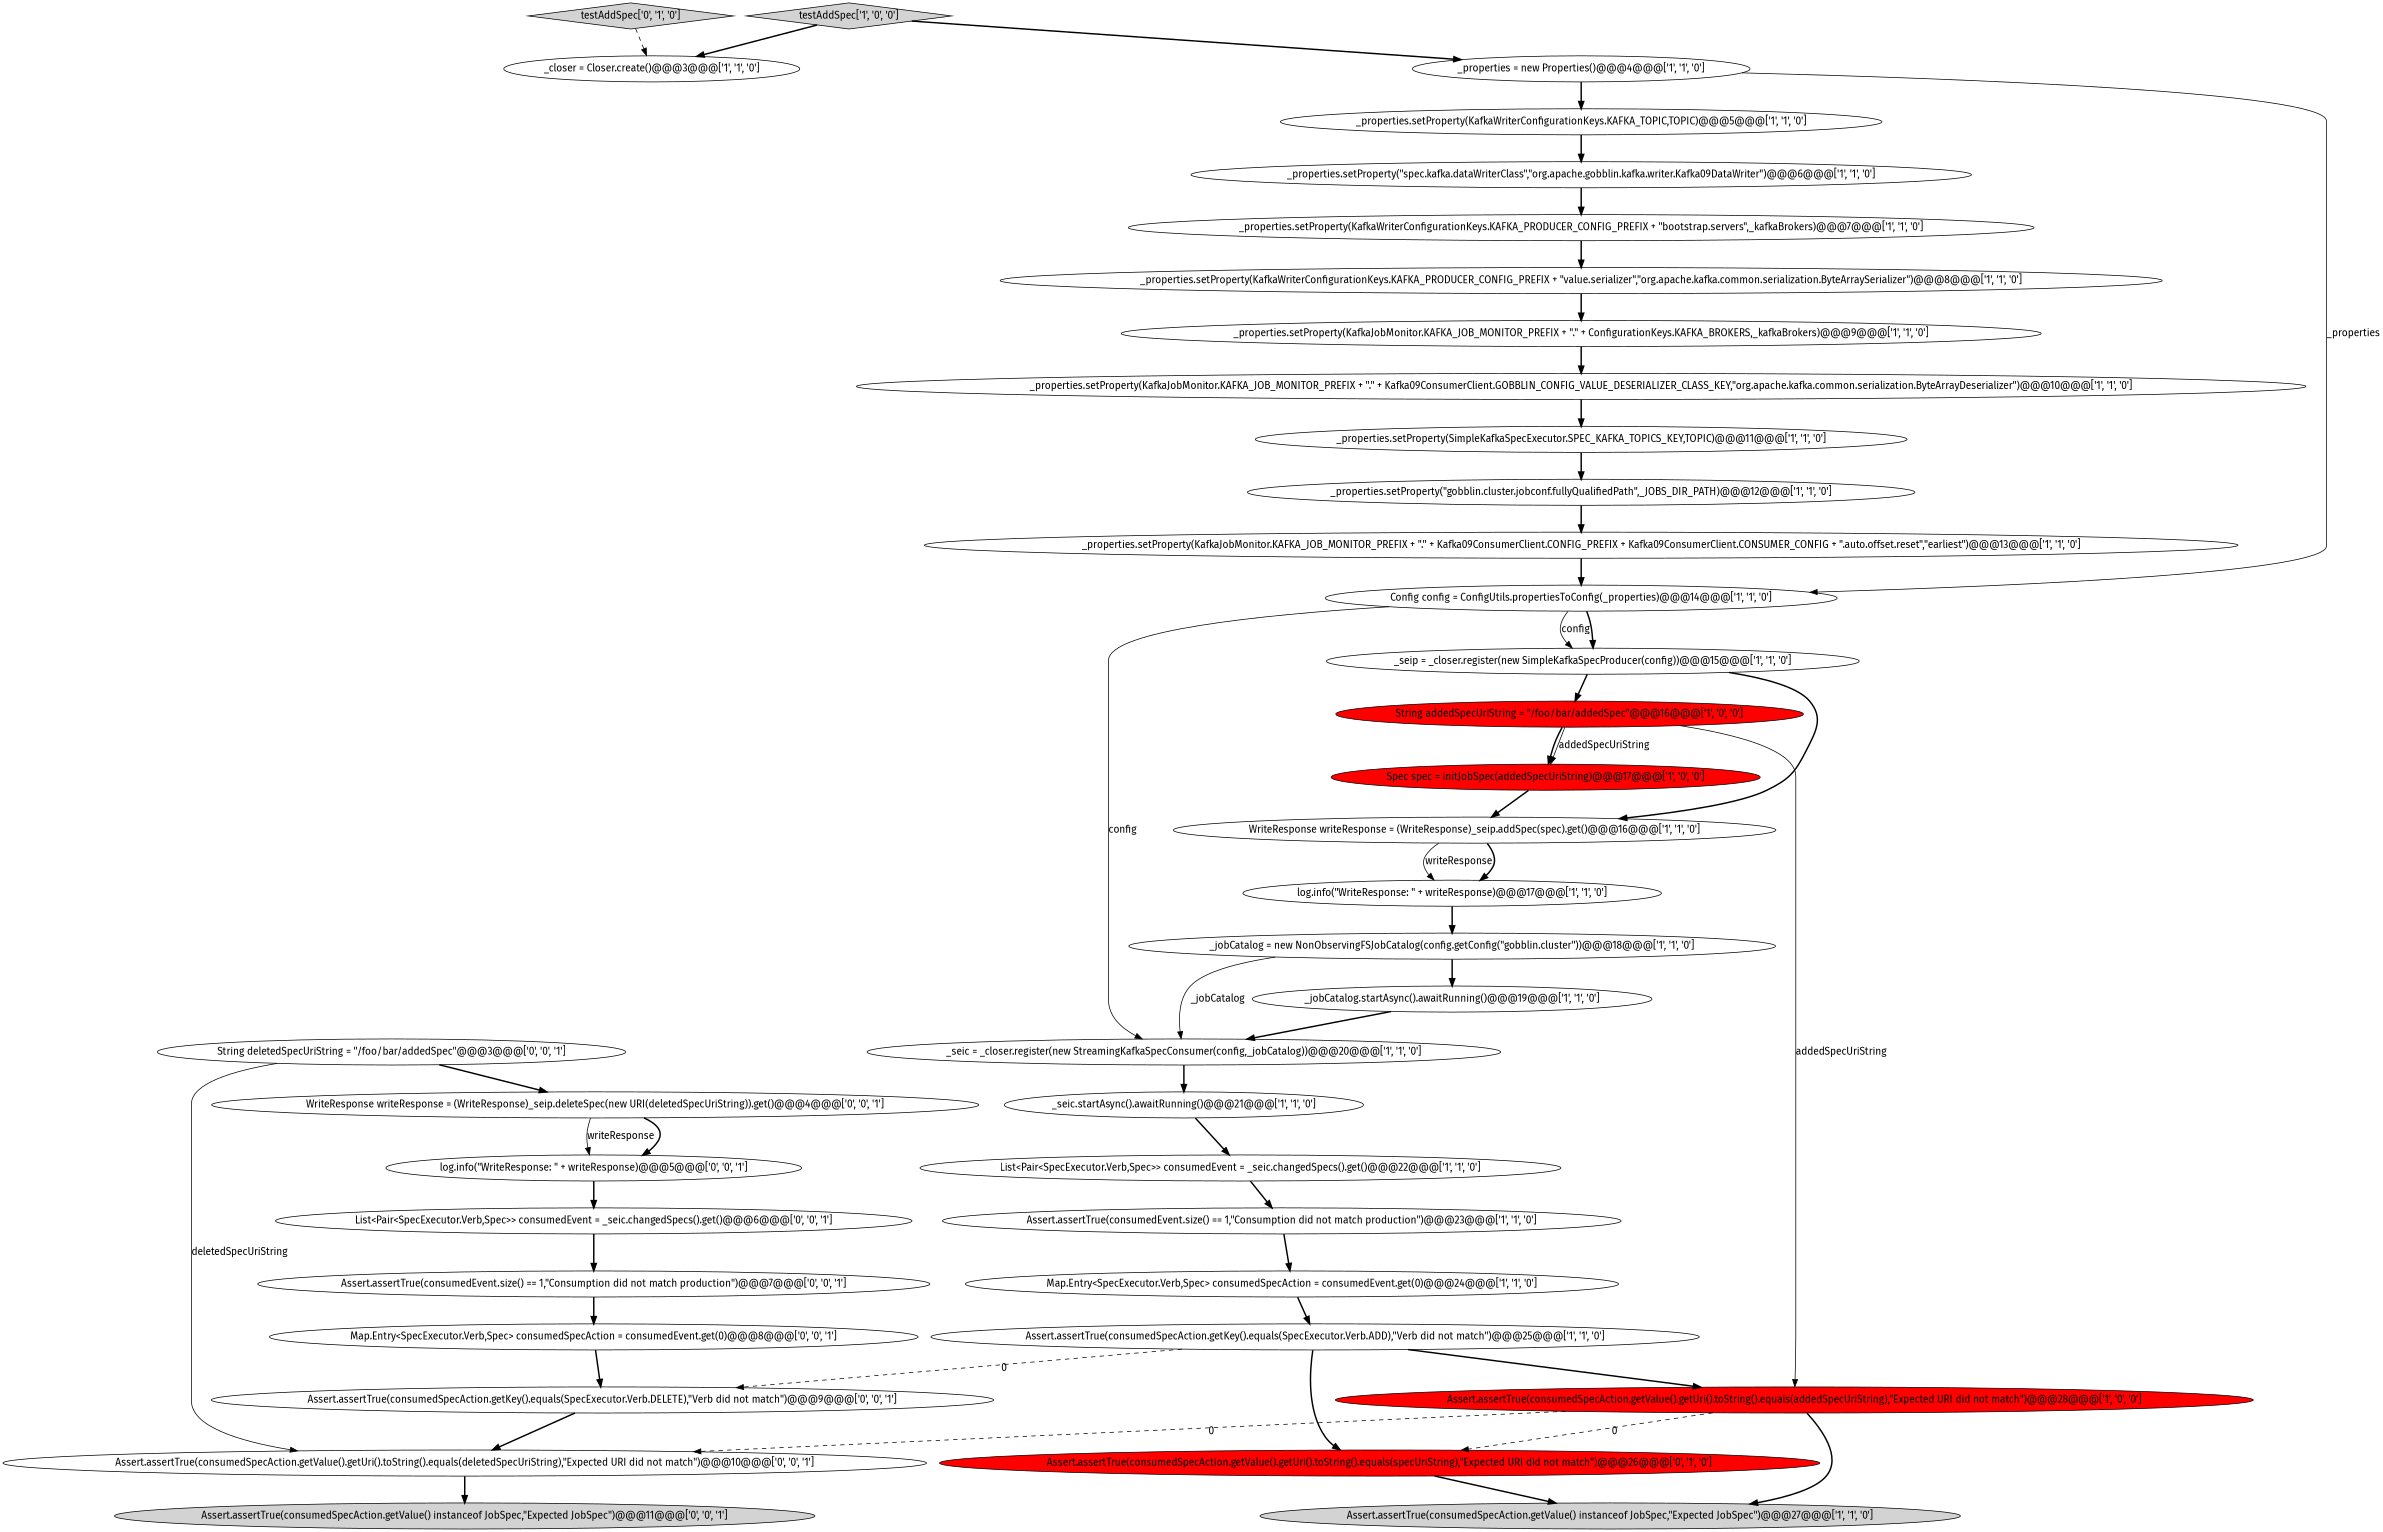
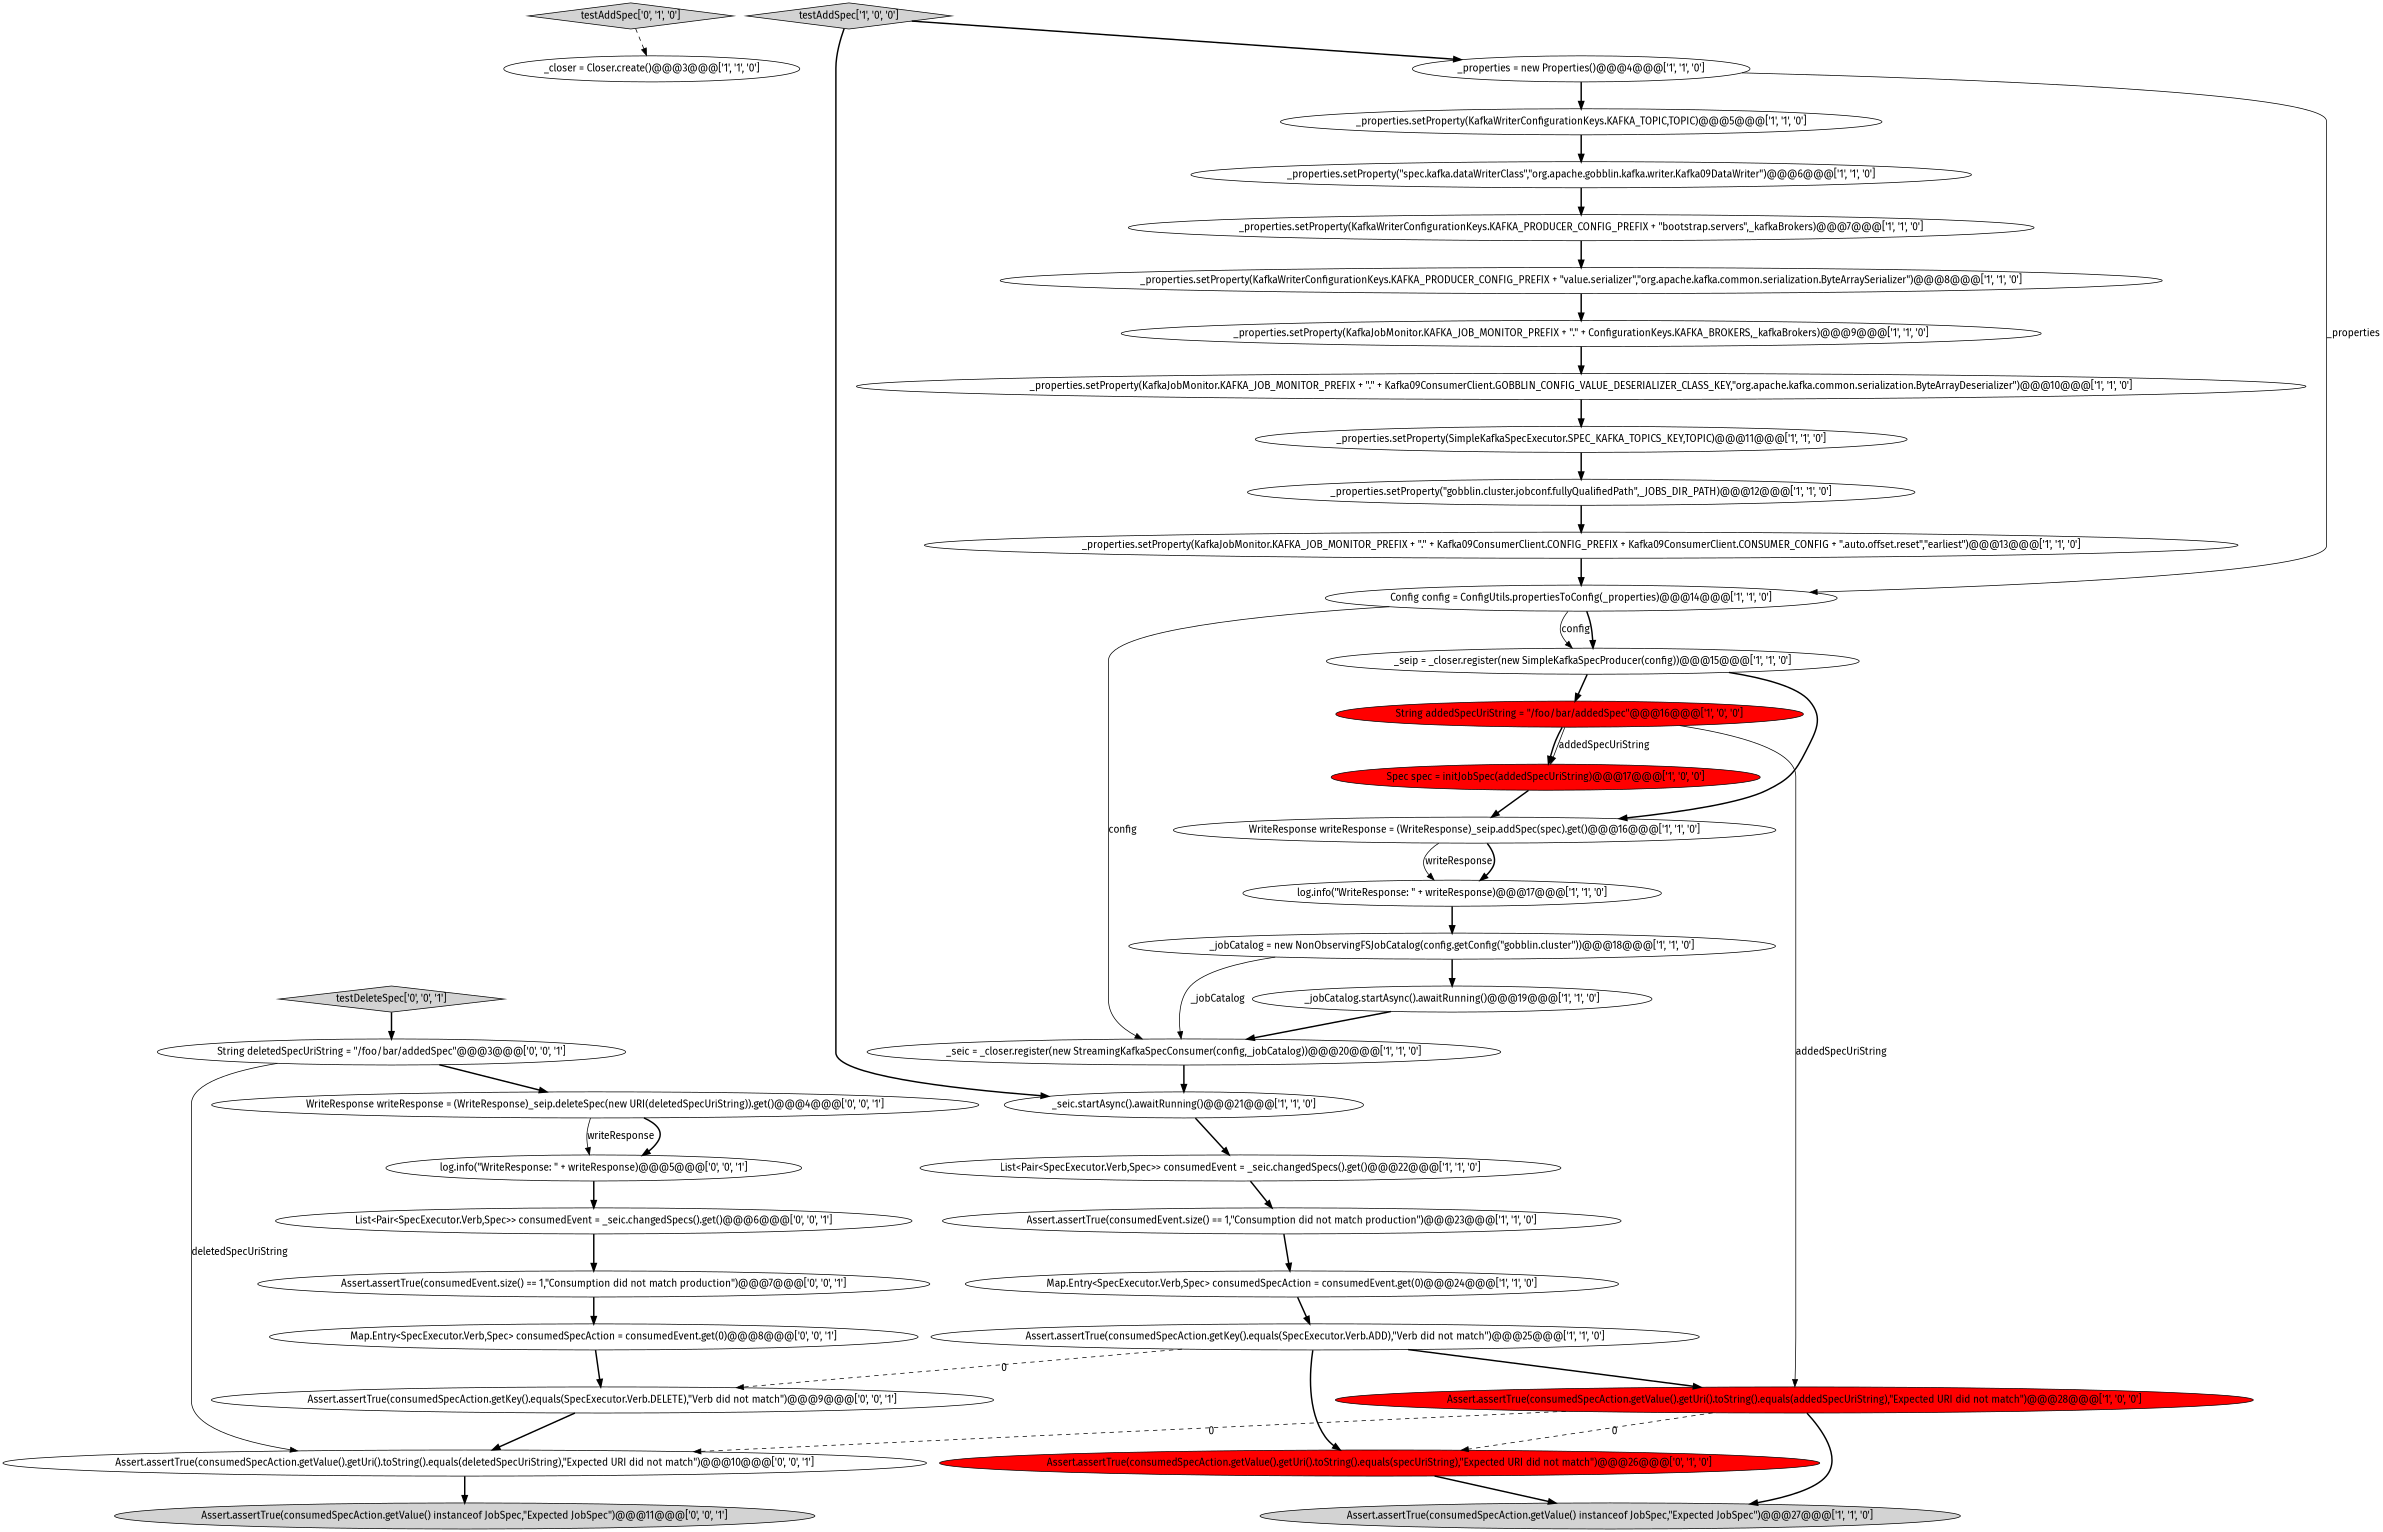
edge "testAddSpec['1', '0', '0']" -> "_closer = Closer.create()@@@3@@@['1', '1', '0']": now "testAddSpec['1', '0', '0']" -> "_seic.startAsync().awaitRunning()@@@21@@@['1', '1', '0']"
node "testDeleteSpec['0', '0', '1']": added
